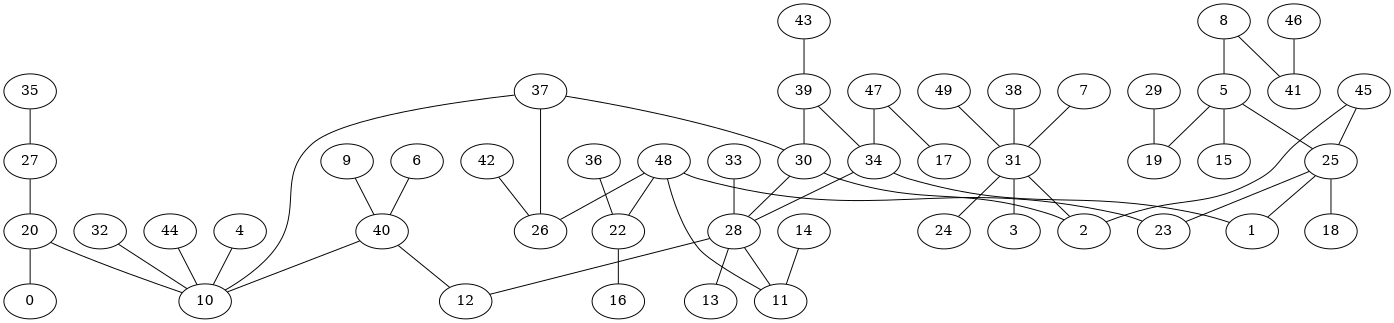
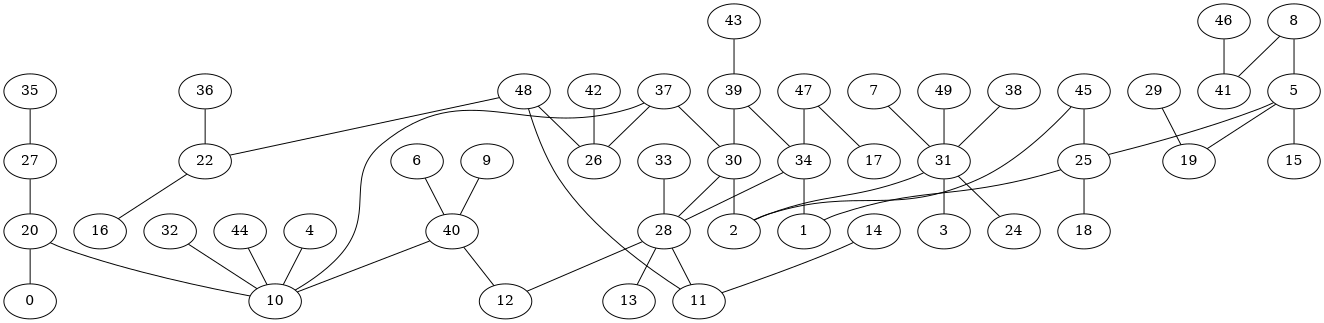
node "23": removed
